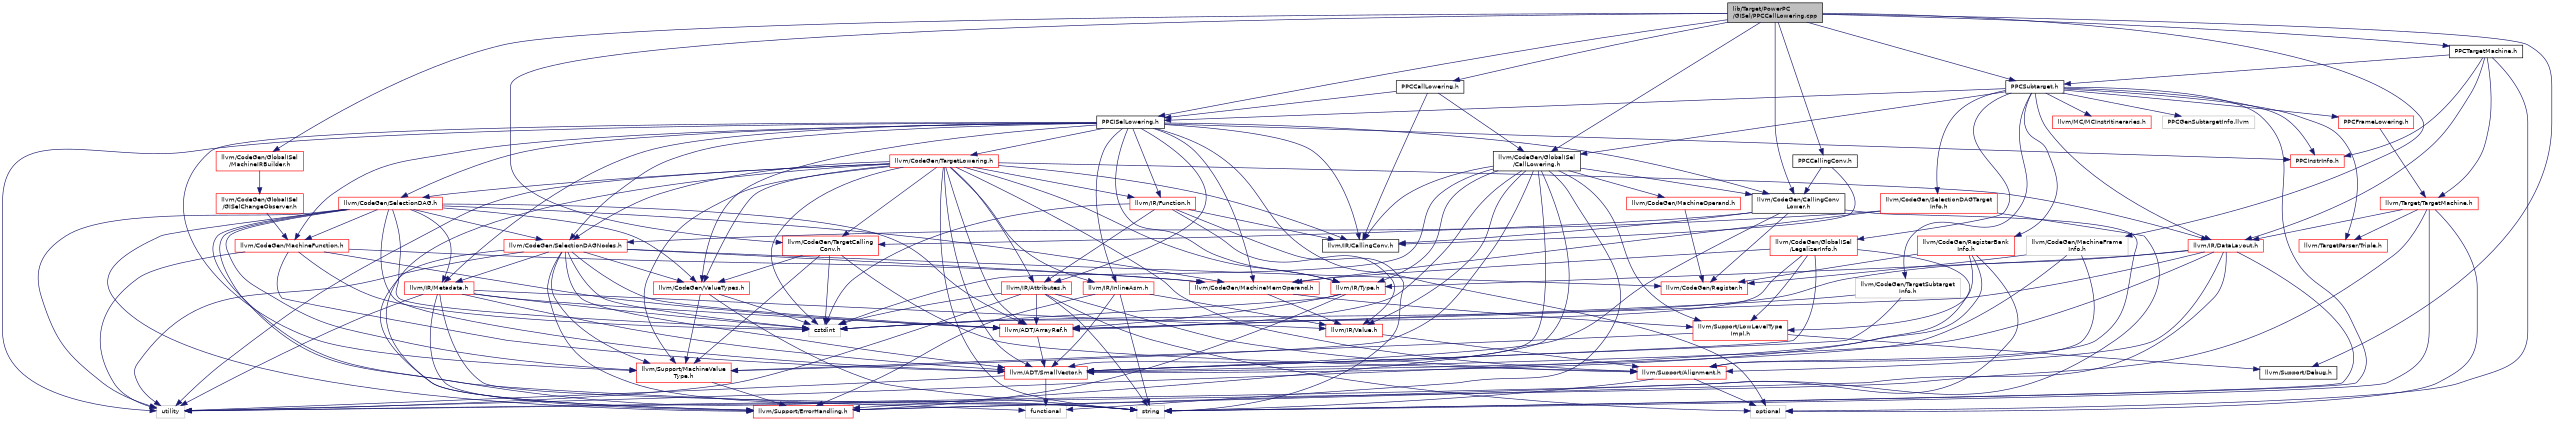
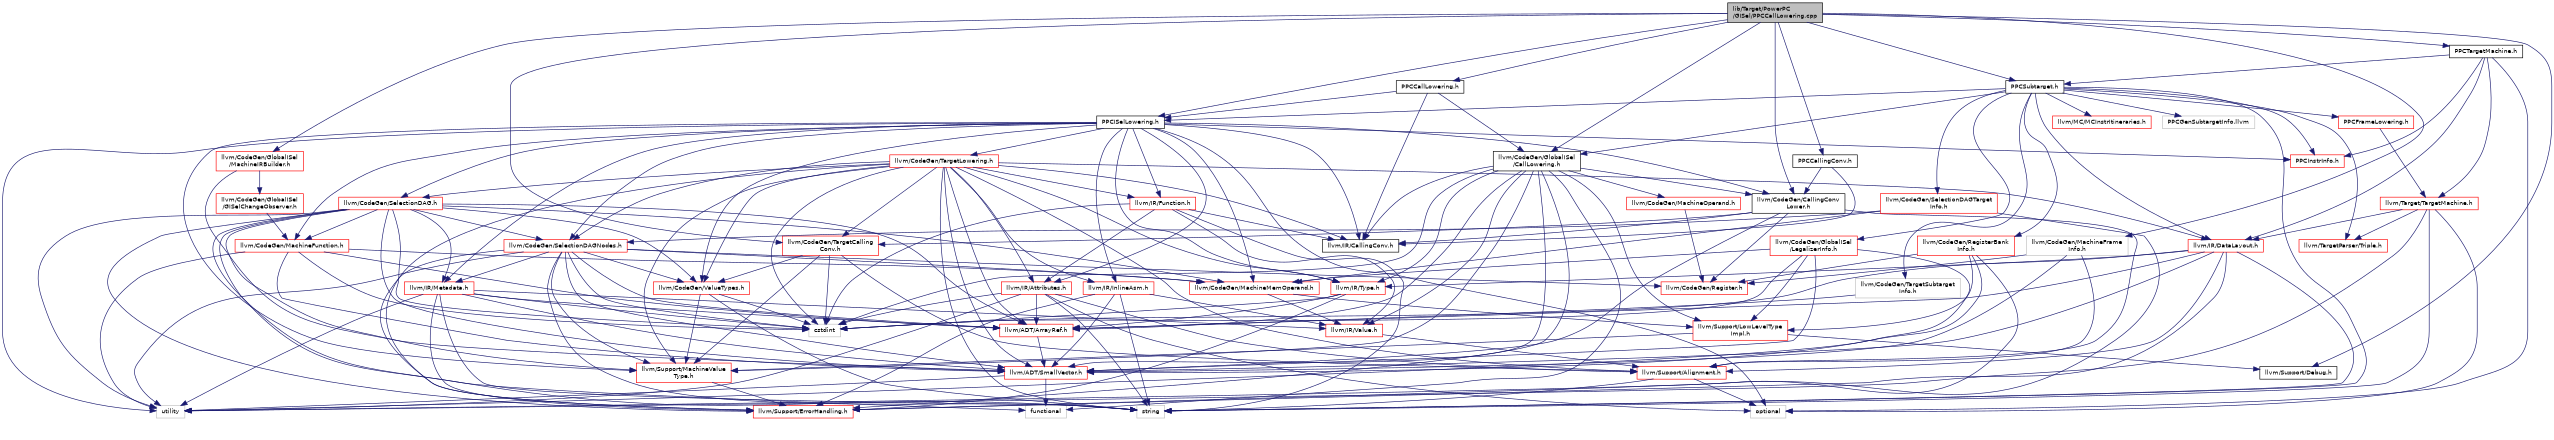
edge "llvm/CodeGen/TargetLowering.h" -> "utility": removed
edge "llvm/CodeGen/TargetSubtarget Info.h" -> "llvm/ADT/SmallVector.h": now "llvm/CodeGen/GlobalISel /MachineIRBuilder.h" -> "llvm/ADT/SmallVector.h"
